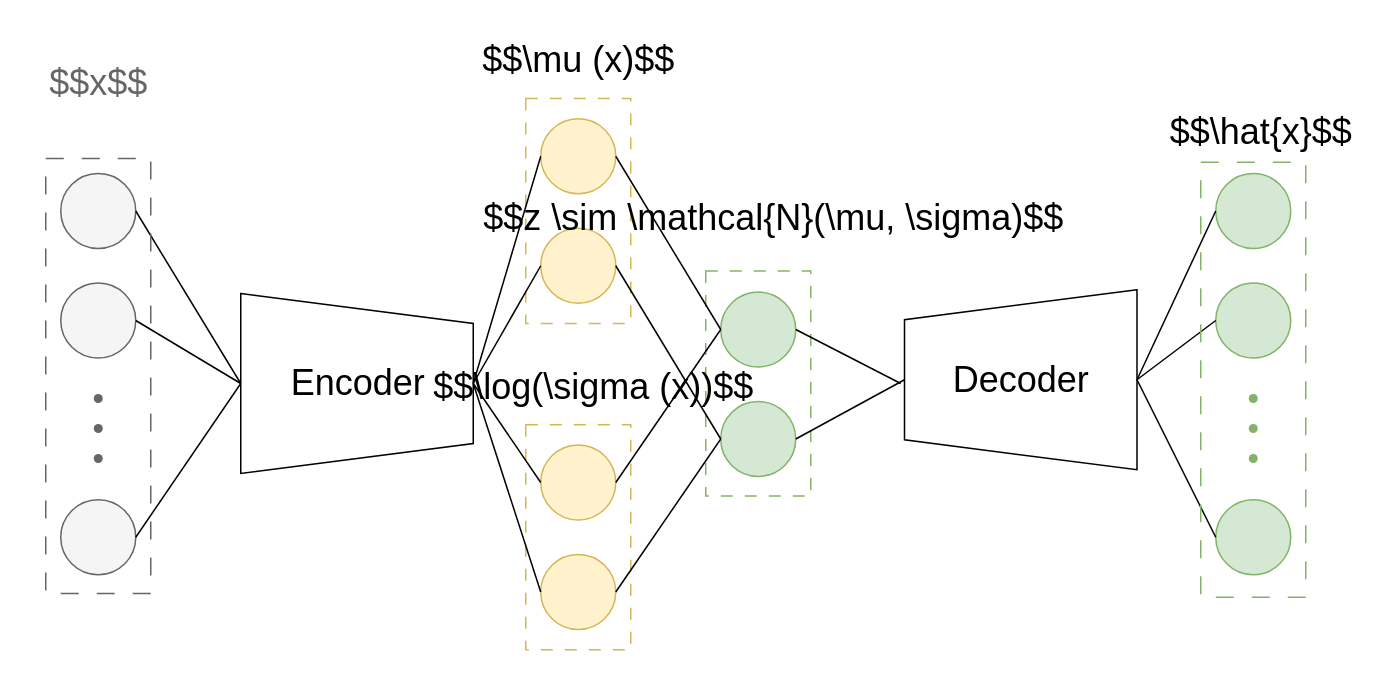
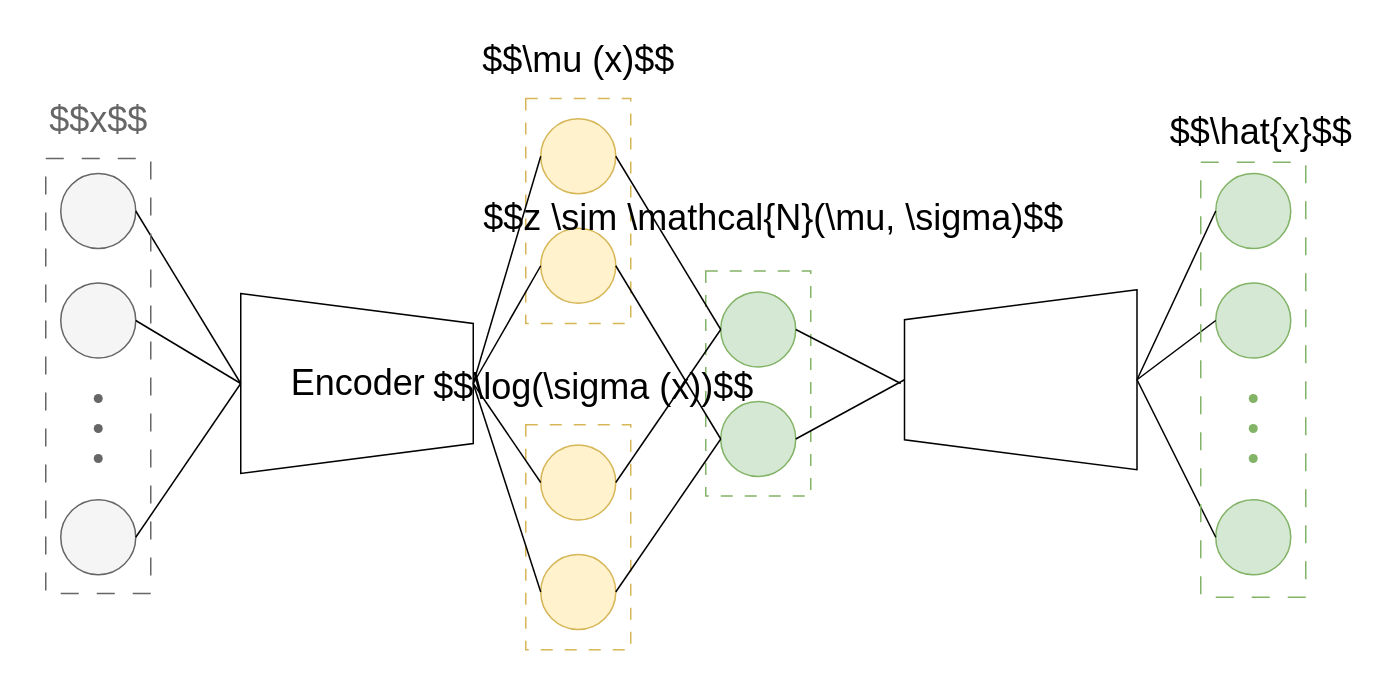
node "$$x$$": moved (98, 83) -> (98, 121)
node "Decoder": removed
